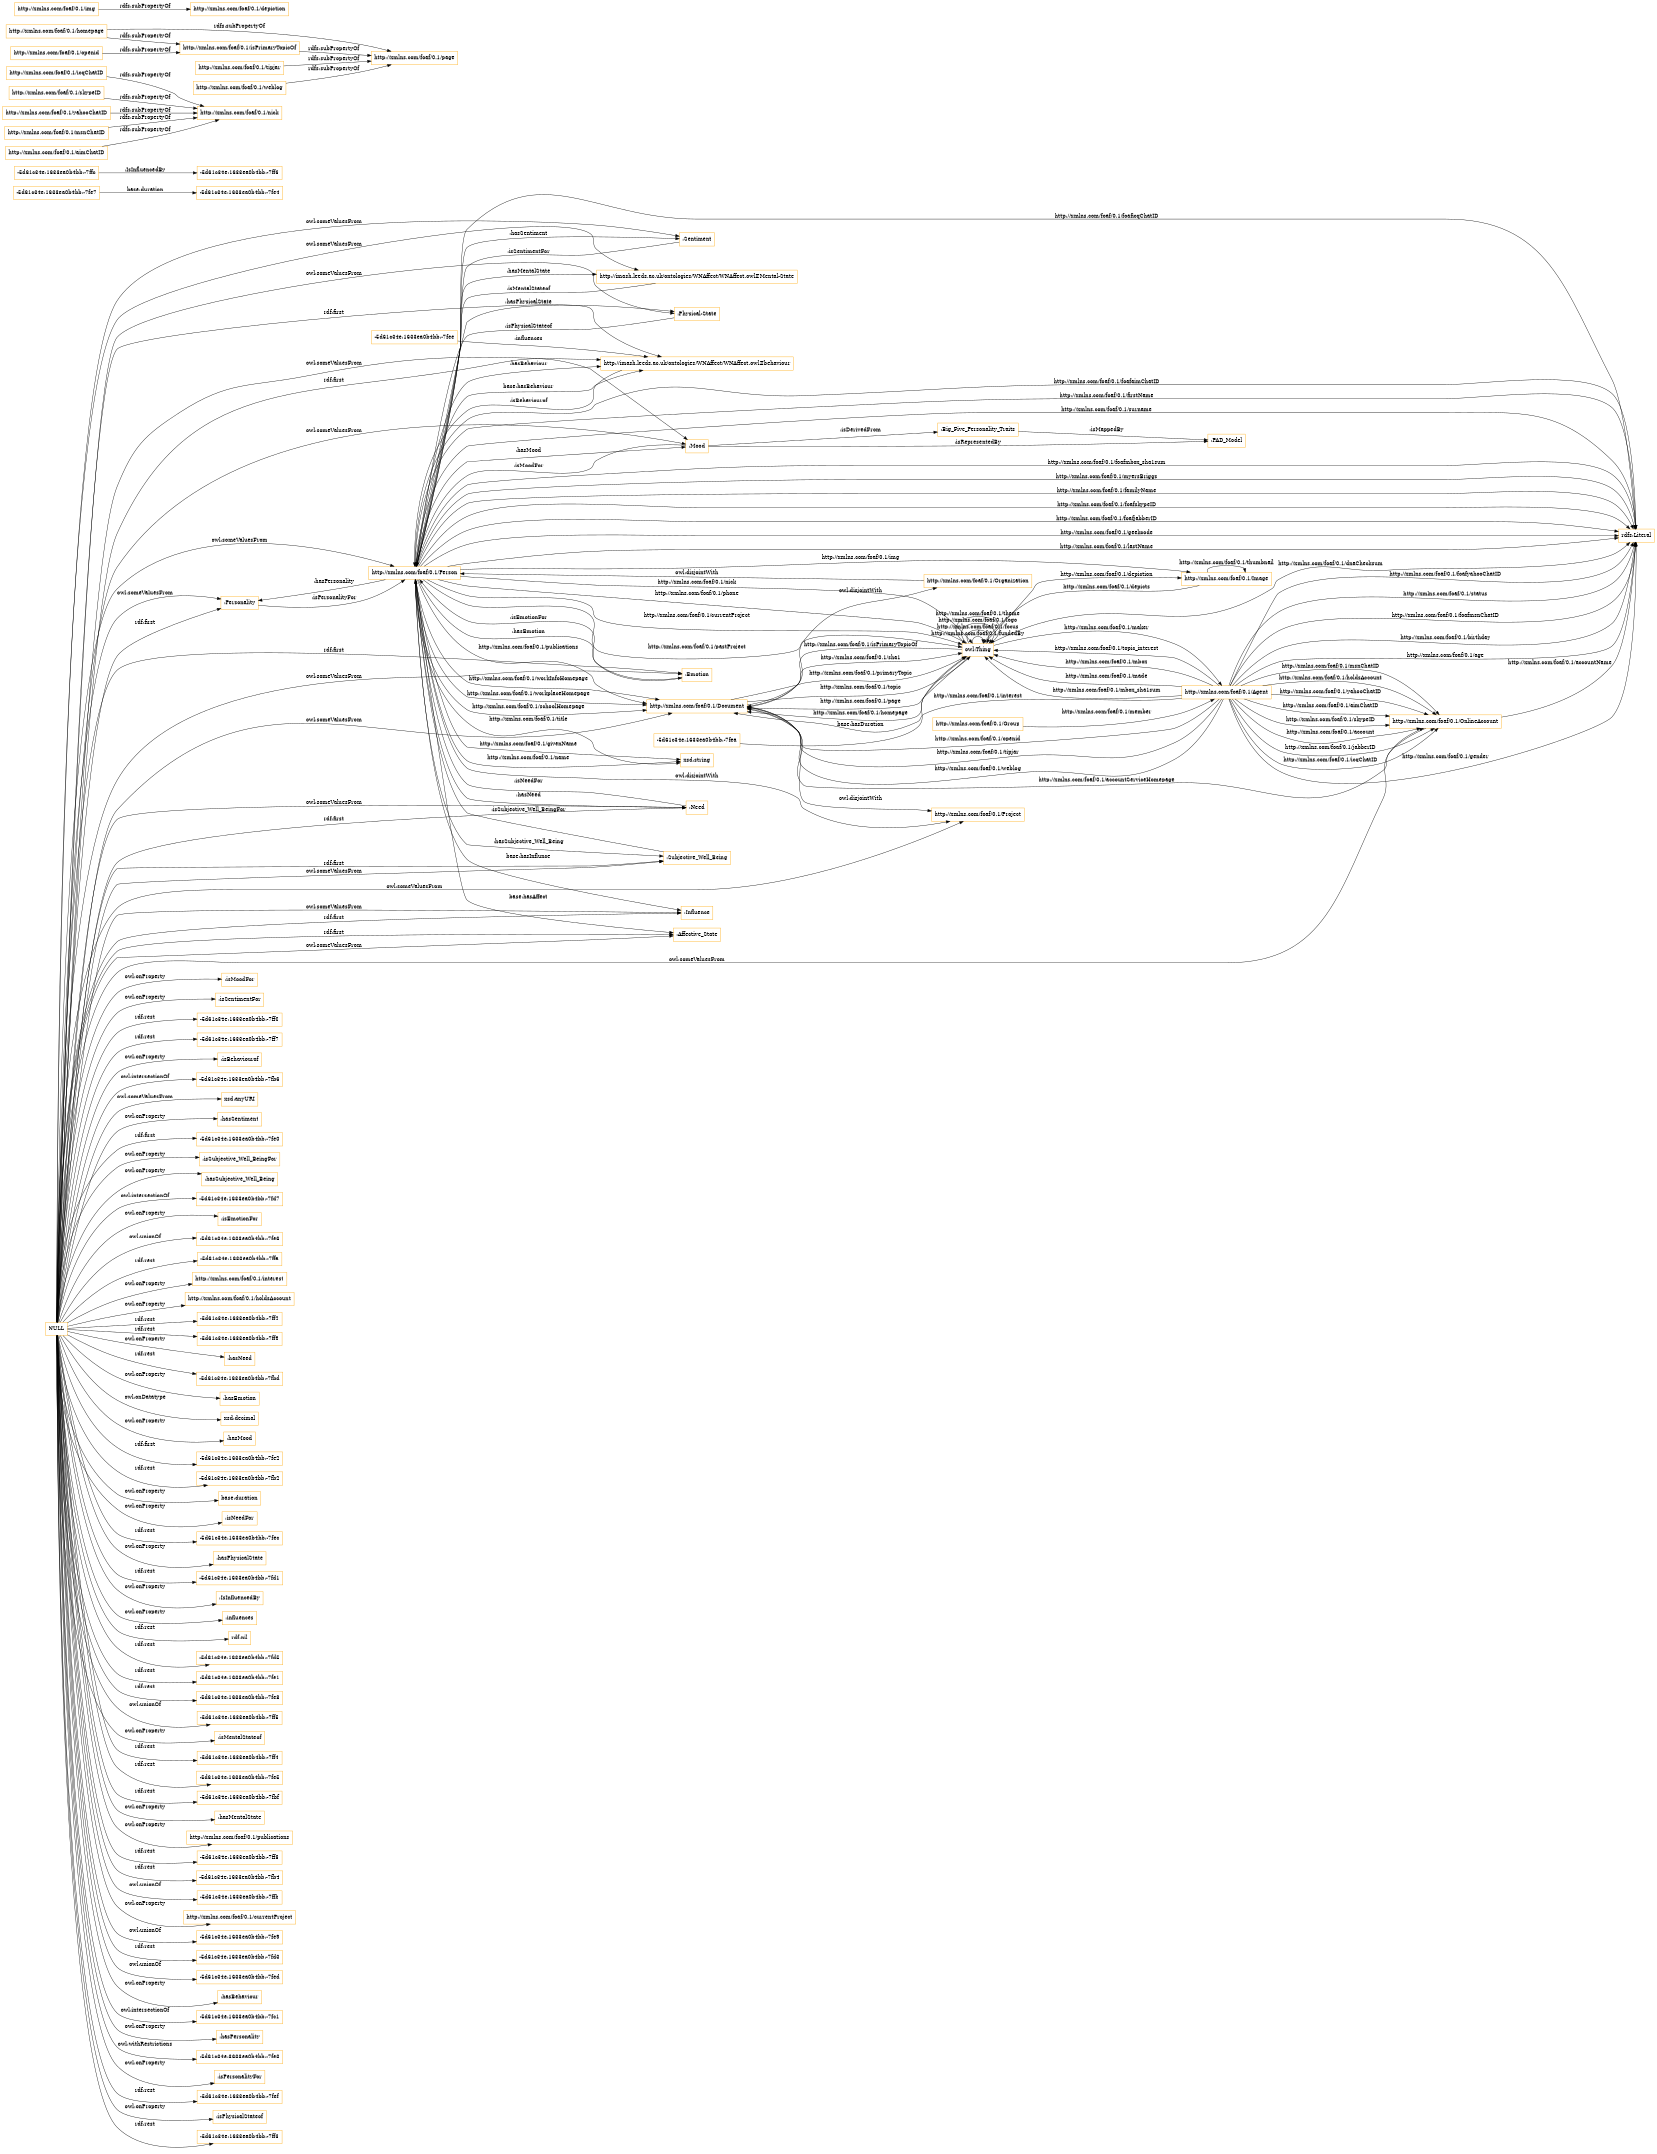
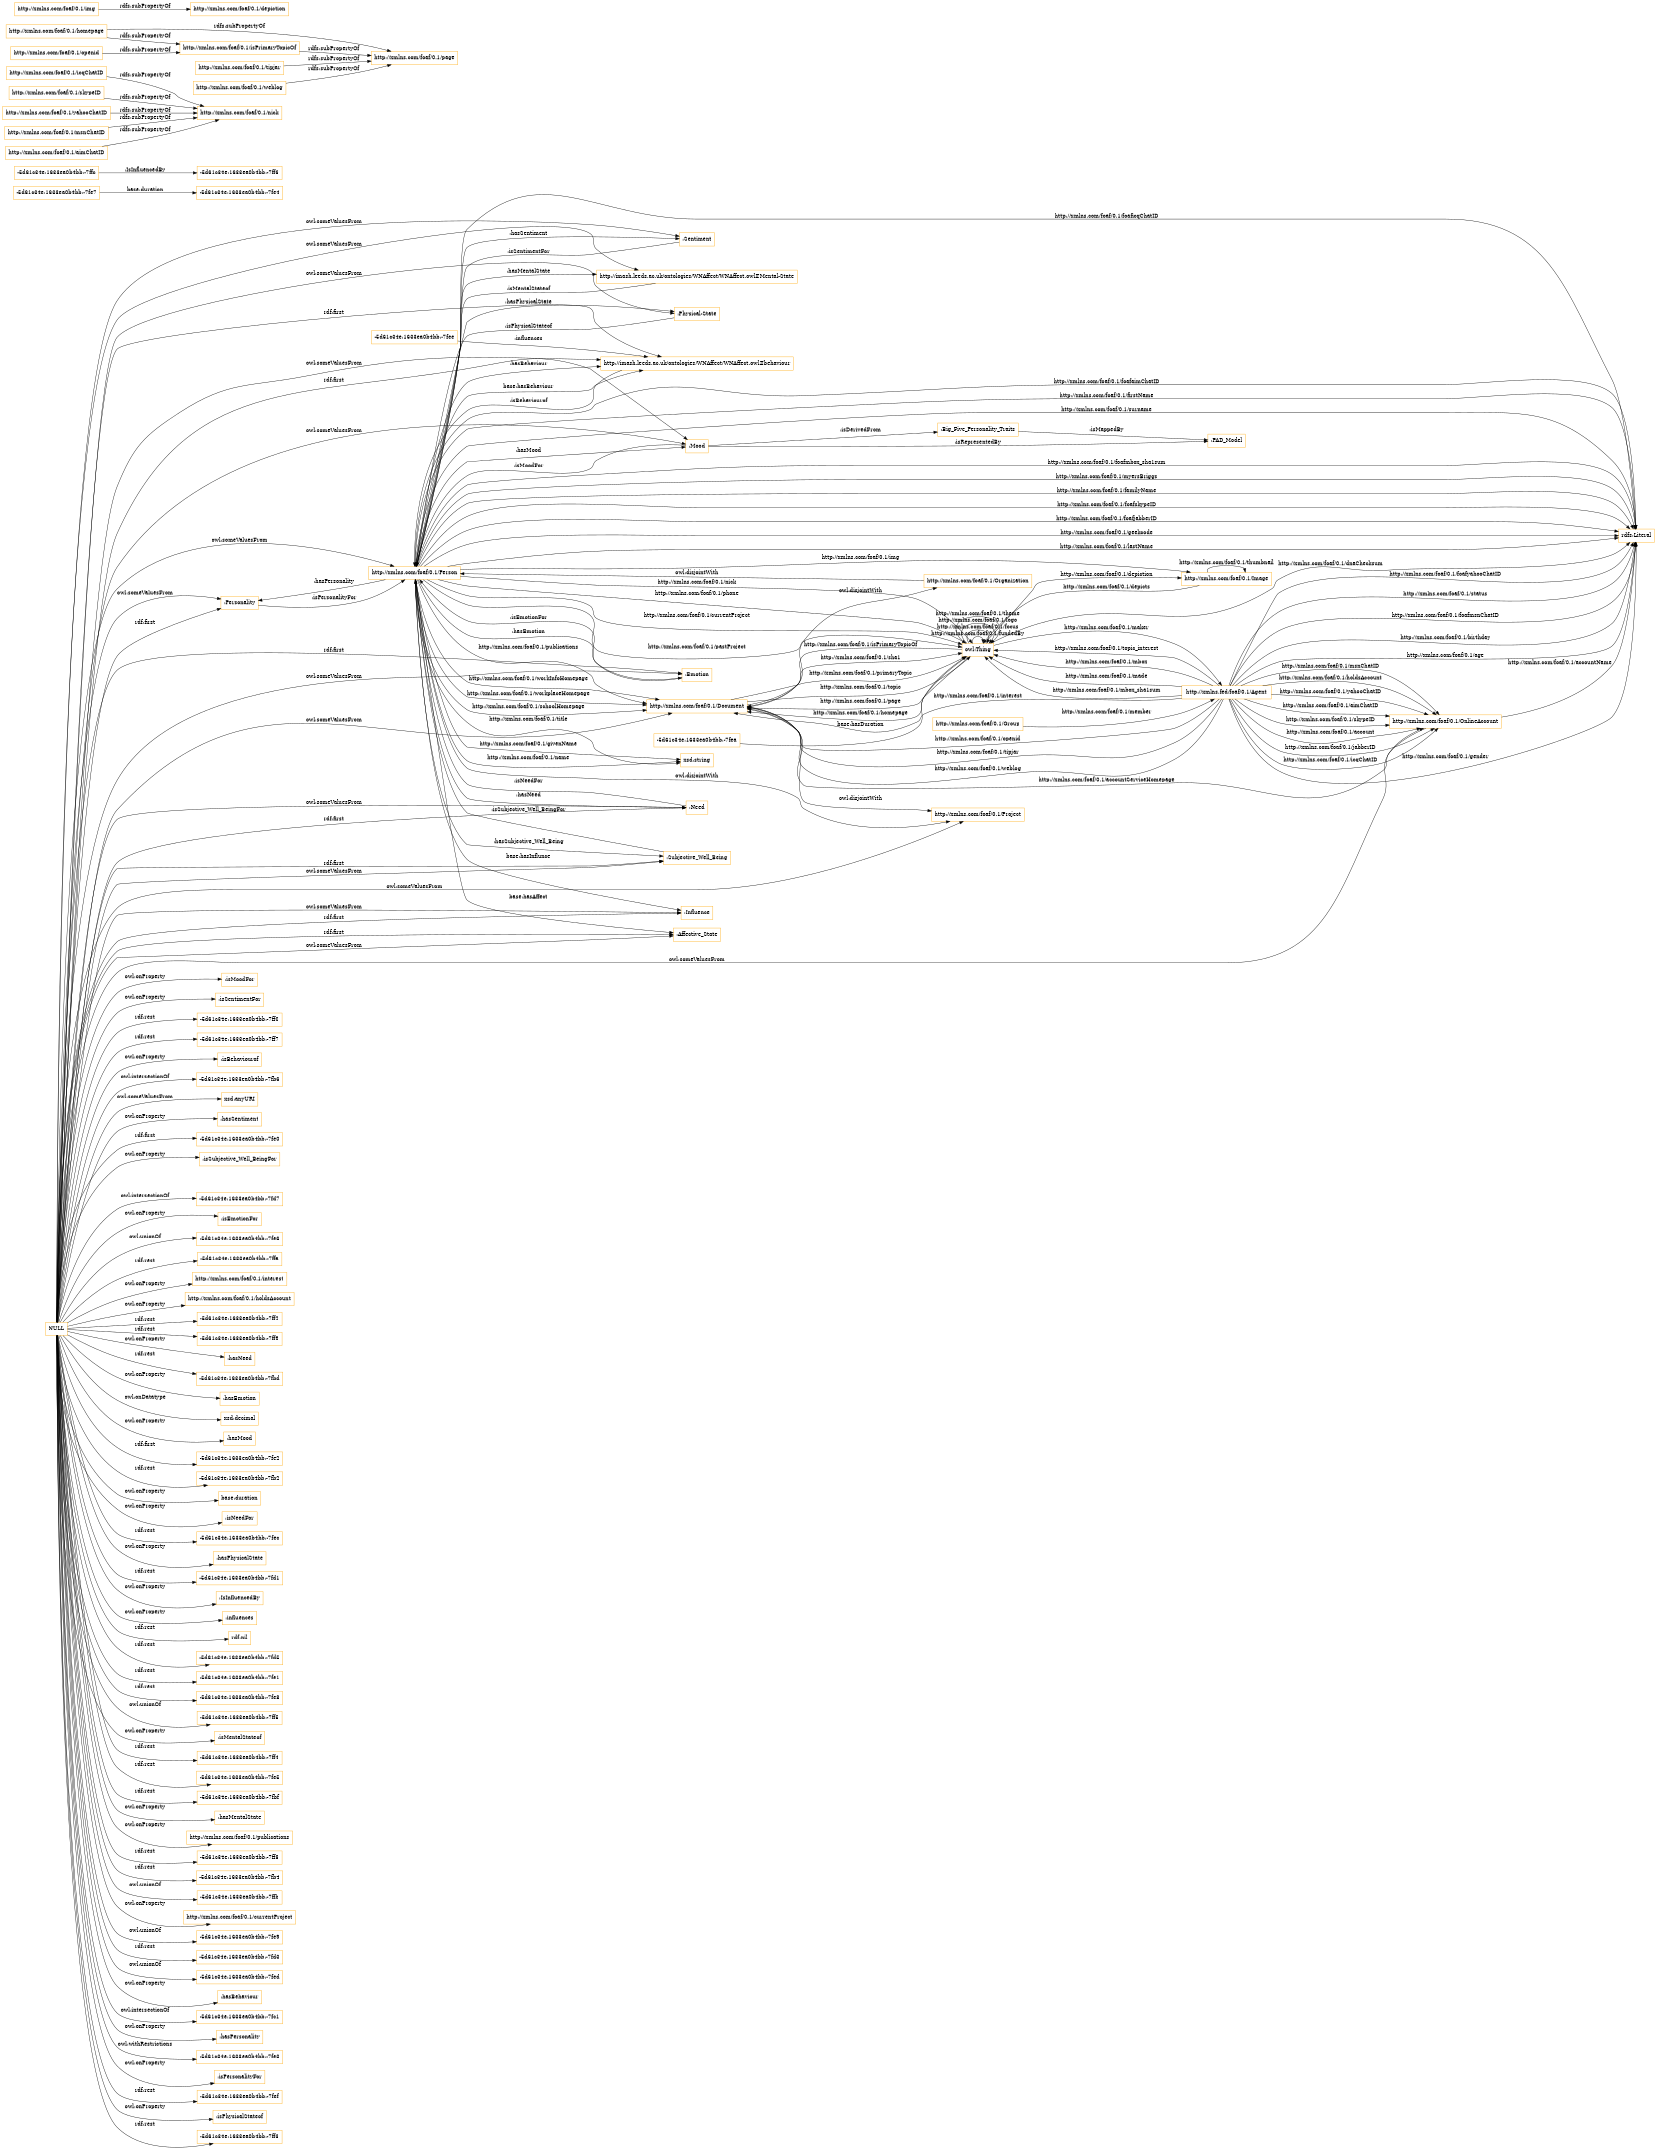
node "http://xmlns.com/foaf/0.1/Agent": label "http://xmlns.com/foaf/0.1/Agent" -> "http://xmlns.fed/foaf/0.1/Agent"
node ":hasSubjective_Well_Being": removed
node "-5d61c34e:3633ea0b4bb:-7fe3": label "-5d61c34e:3633ea0b4bb:-7fe3" -> "-5d61c34e:1633ea0b4bb:-7fe3"
